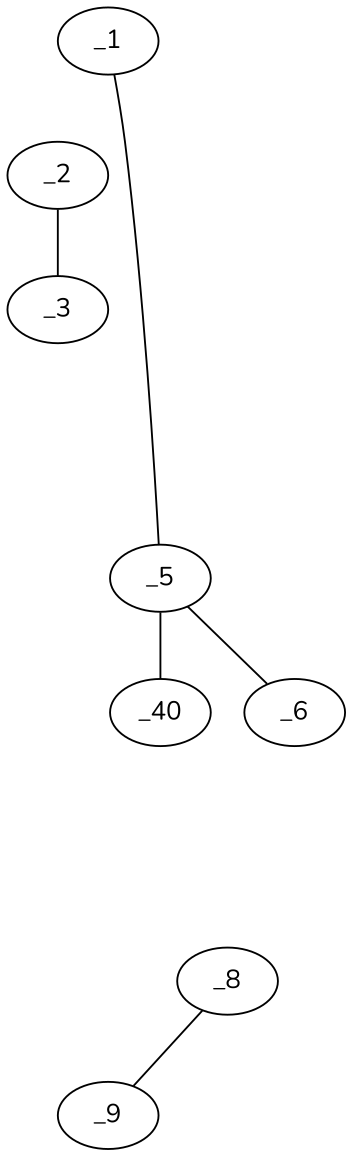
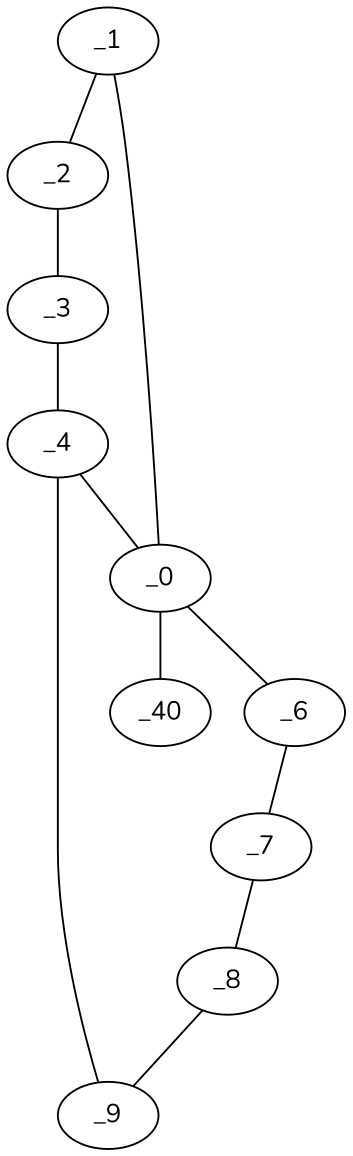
edge "_1" -- "_2": added
node "_4": added
node "_5": label "_5" -> "_0"
node "_7": added
